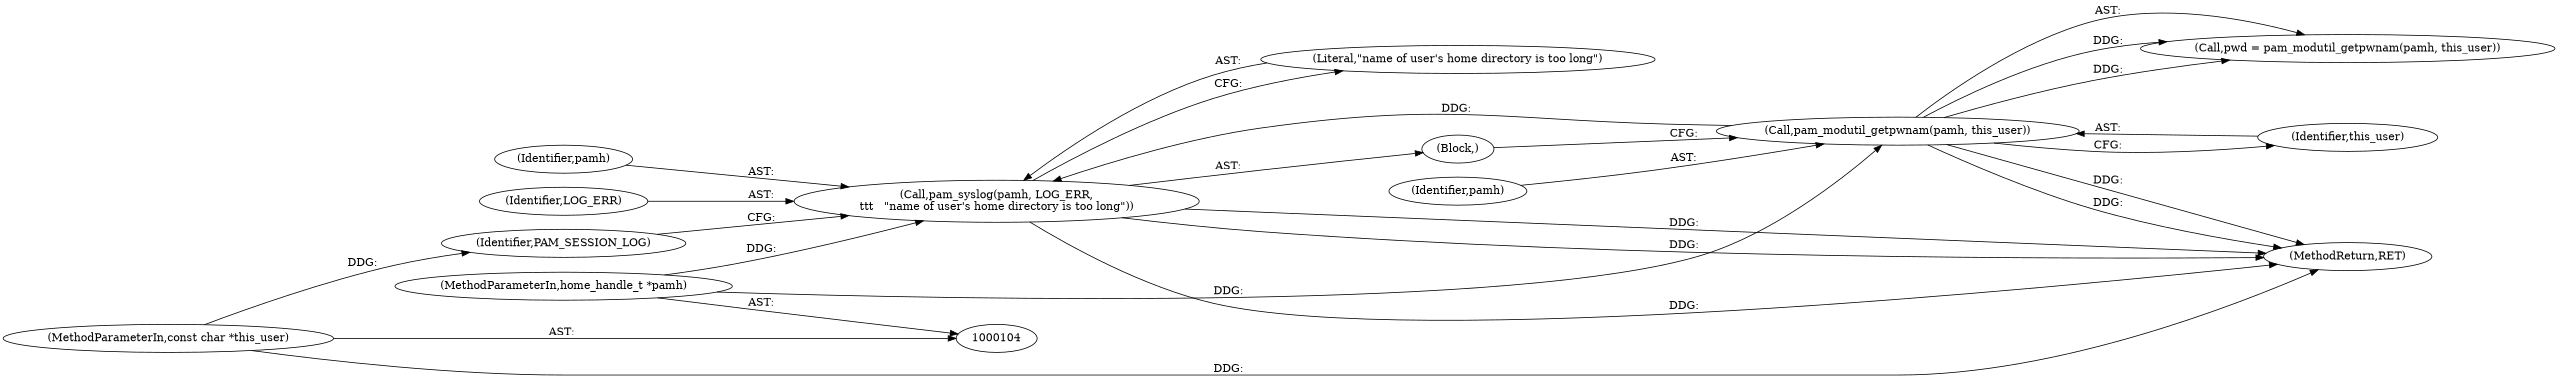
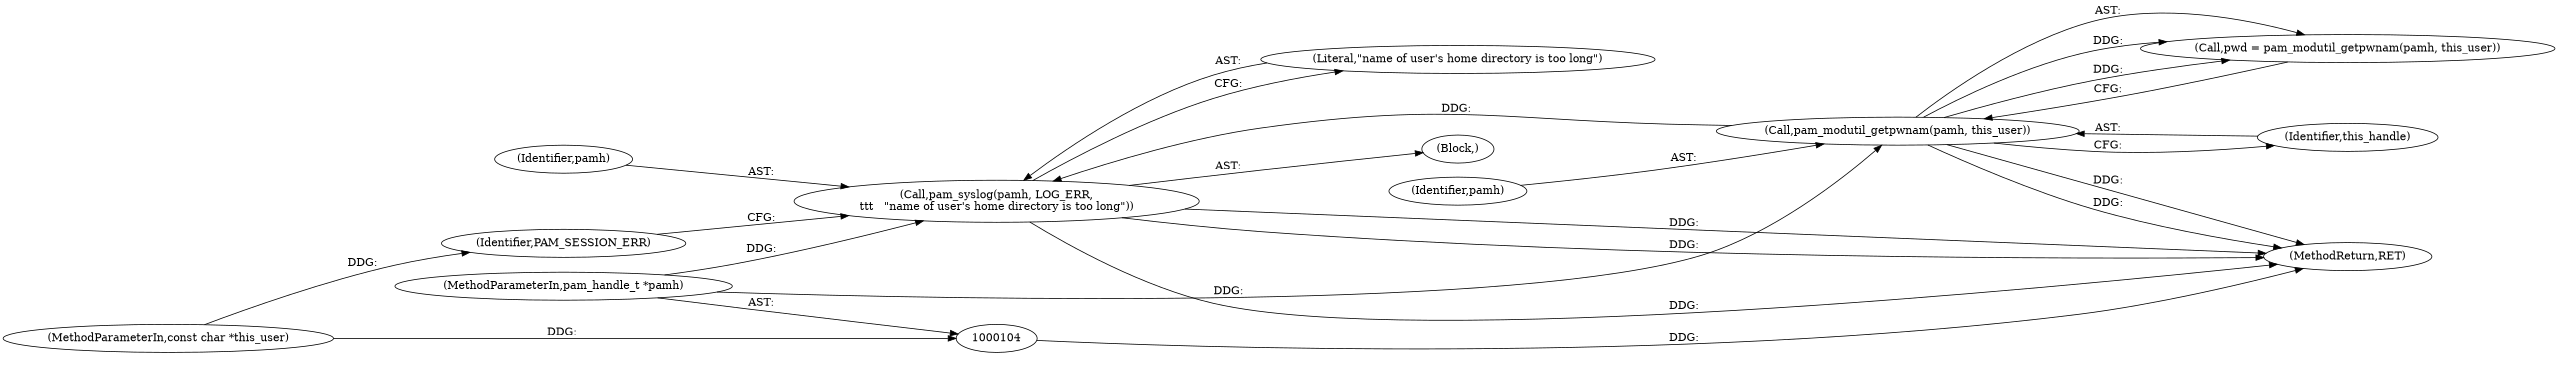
node "(Identifier,this_user)": label "(Identifier,this_user)" -> "(Identifier,this_handle)"
edge "(Block,)" -> "(Call,pam_modutil_getpwnam(pamh, this_user))": now "(Call,pwd = pam_modutil_getpwnam(pamh, this_user))" -> "(Call,pam_modutil_getpwnam(pamh, this_user))"
node "(Identifier,LOG_ERR)": removed
node "(Identifier,PAM_SESSION_LOG)": label "(Identifier,PAM_SESSION_LOG)" -> "(Identifier,PAM_SESSION_ERR)"
node "(MethodParameterIn,home_handle_t *pamh)": label "(MethodParameterIn,home_handle_t *pamh)" -> "(MethodParameterIn,pam_handle_t *pamh)"
edge "(MethodParameterIn,const char *this_user)" -> "1000104": label "AST: " -> "DDG: "
edge "(MethodParameterIn,const char *this_user)" -> "(MethodReturn,RET)": now "1000104" -> "(MethodReturn,RET)"
